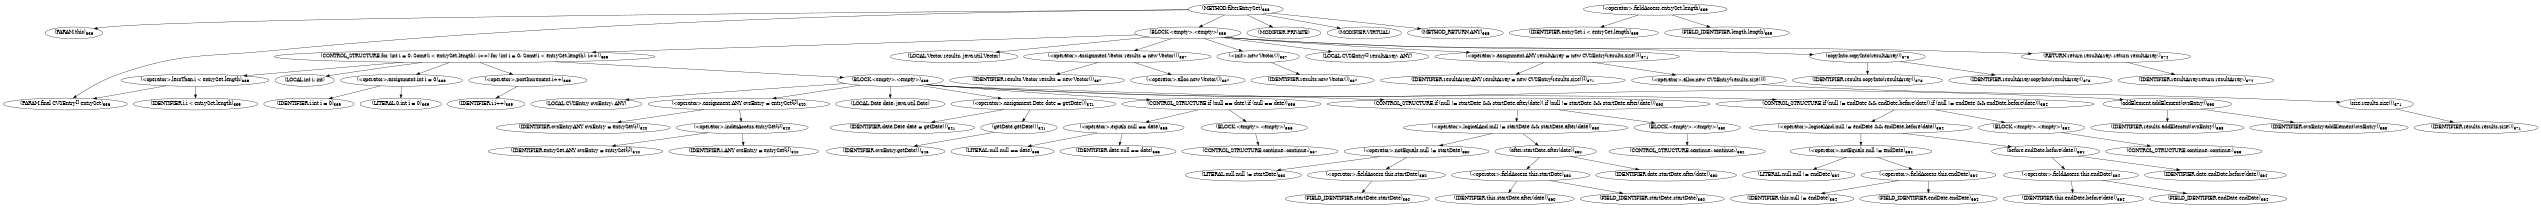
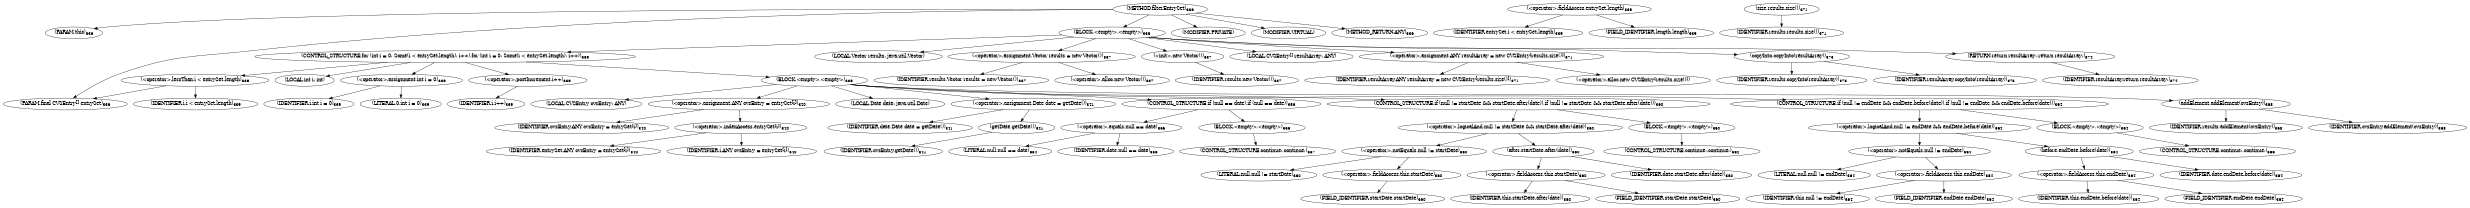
edge "(<operator>.alloc,new CVSEntry[results.size()])" -> "(size,results.size())": removed
node "(IDENTIFIER,cvsEntry,getDate())": text "346" -> "341"
node "(LITERAL,null,null == date)": text "356" -> "354"
